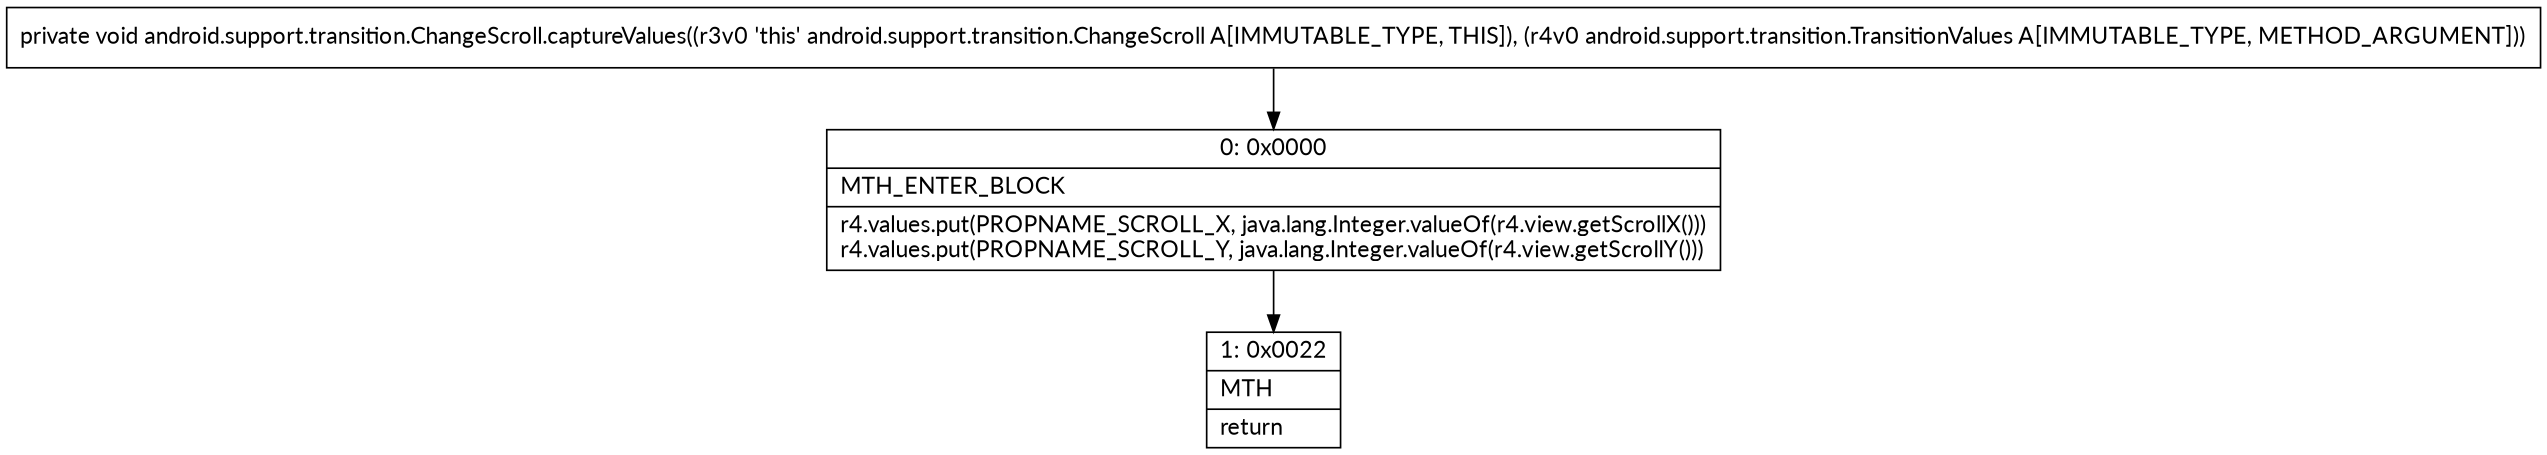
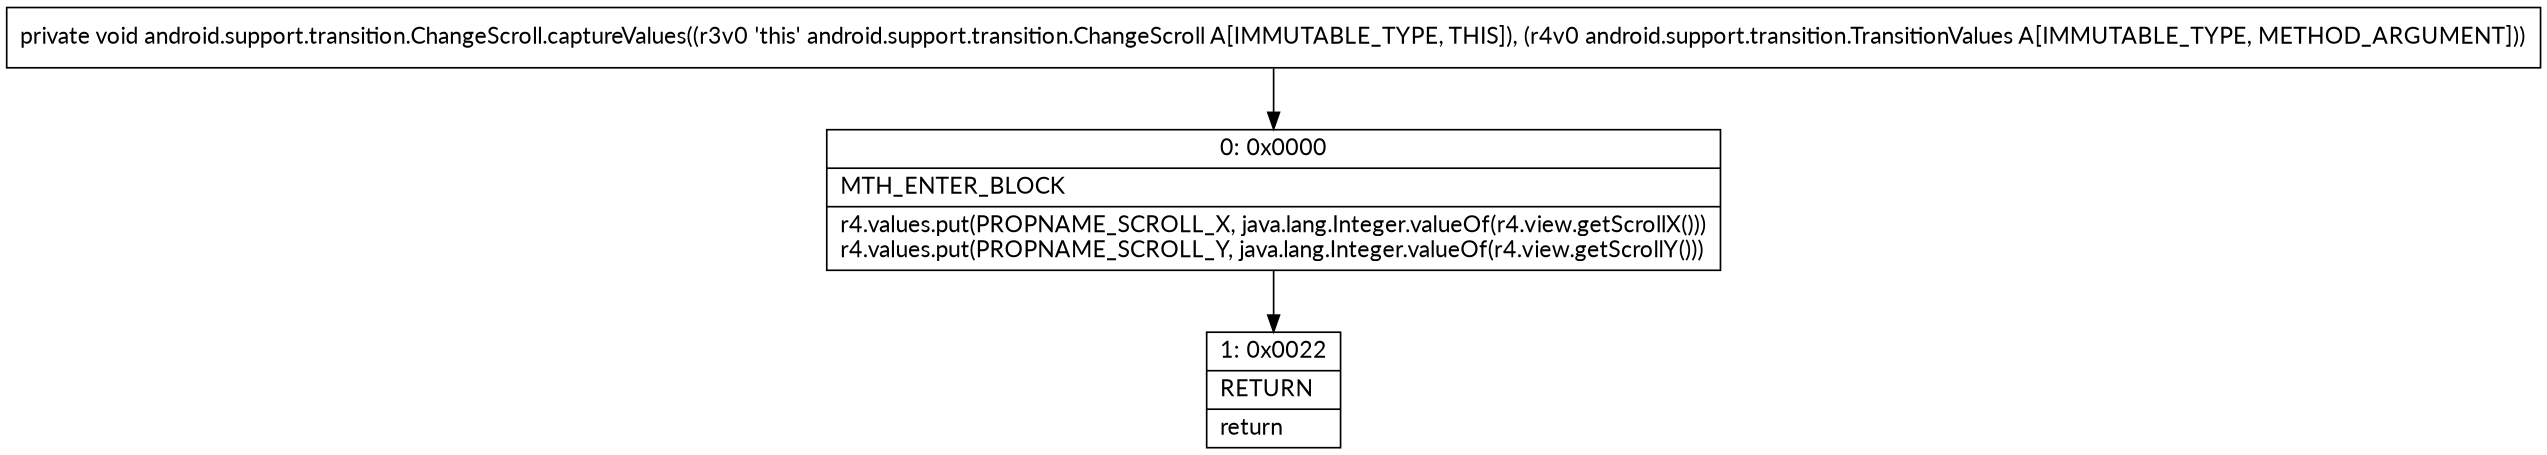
node "1: 0x0022": text "MTH" -> "RETURN"
